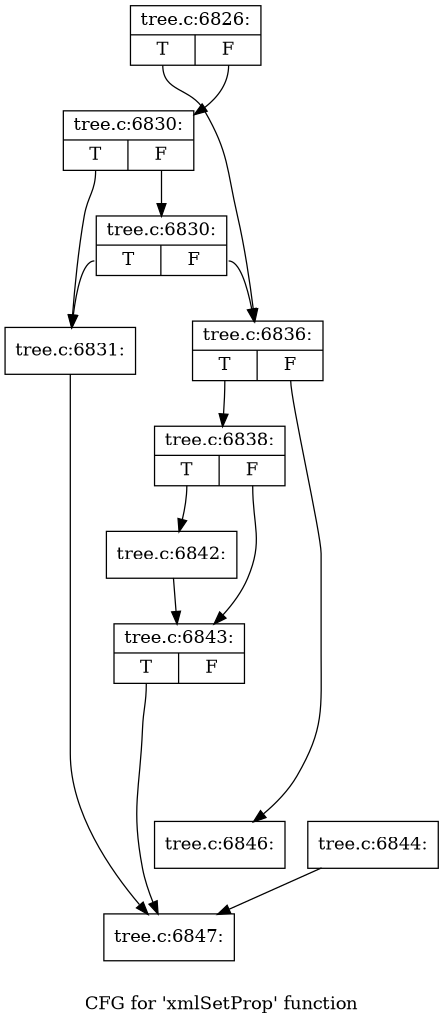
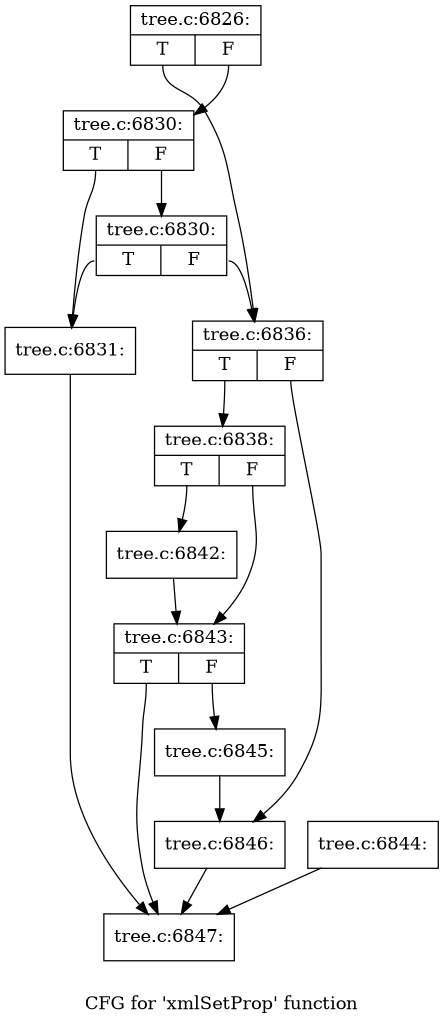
node "tree.c:6845:": added
edge "tree.c:6846:" -> "tree.c:6847:": added
